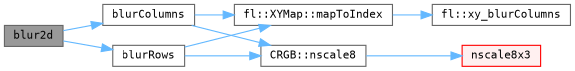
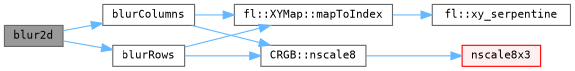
node "fl::xy_blurColumns": label "fl::xy_blurColumns" -> "fl::xy_serpentine"
